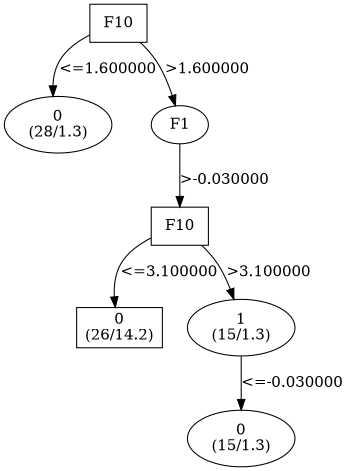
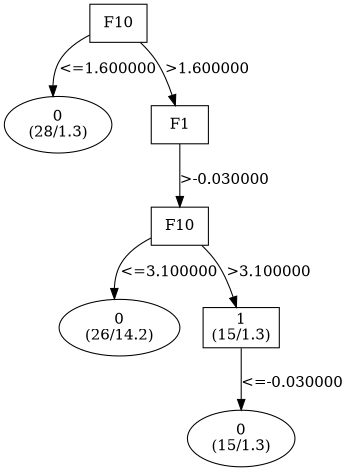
node "F1": shape ellipse -> box
node "0 (26/14.2)": shape box -> ellipse
node "1 (15/1.3)": shape ellipse -> box
